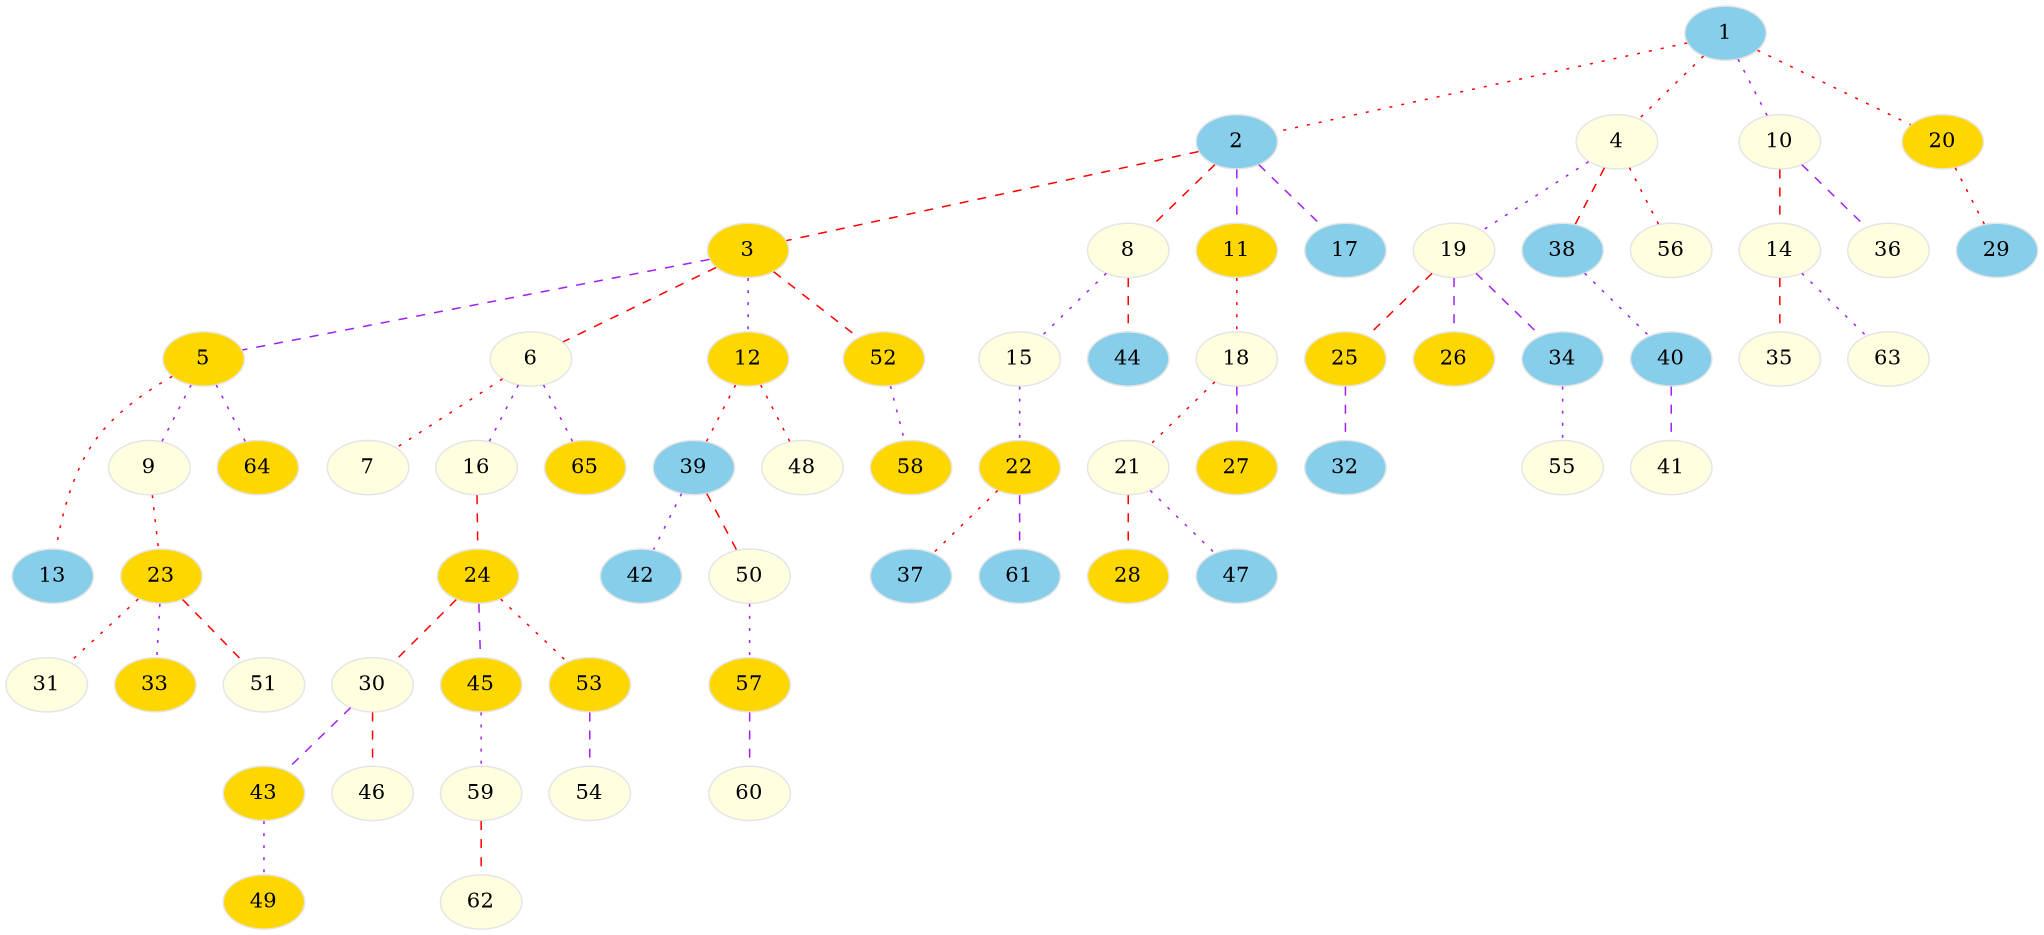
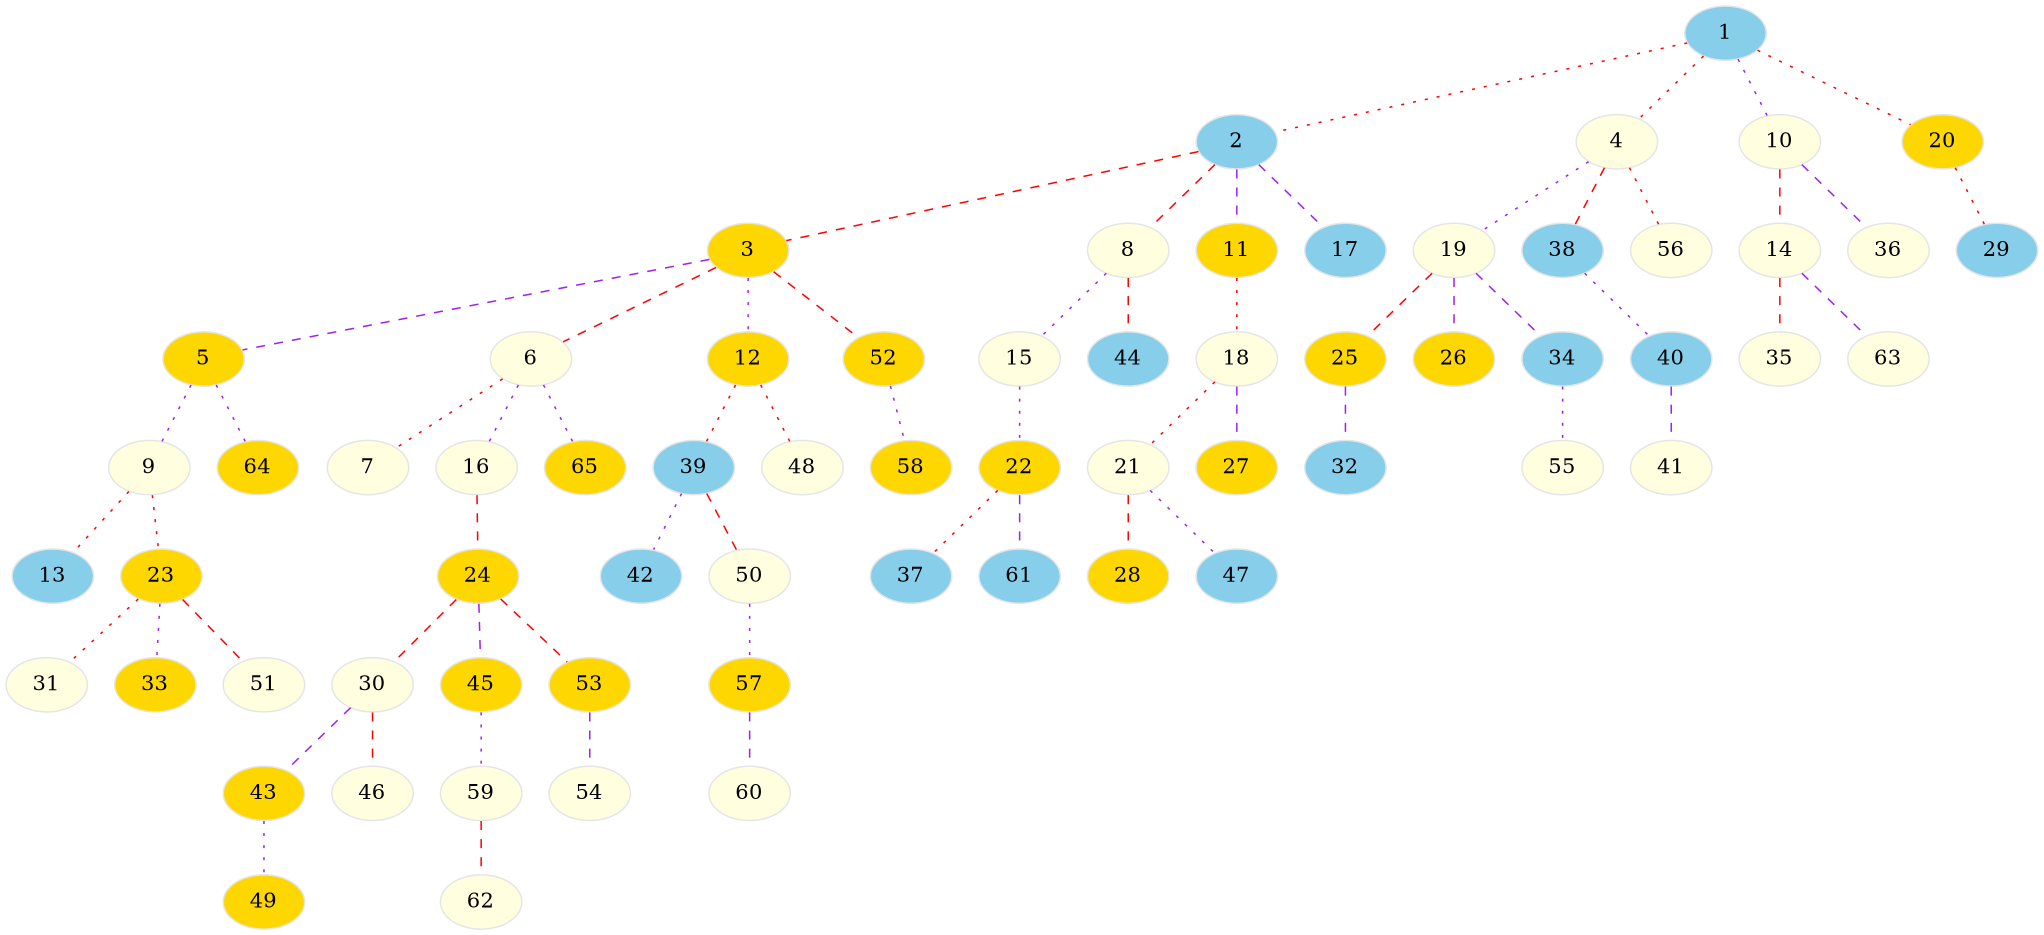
edge "14" -- "63": style dotted -> dashed
edge "5" -- "13": now "9" -- "13"
edge "24" -- "53": style dotted -> dashed
